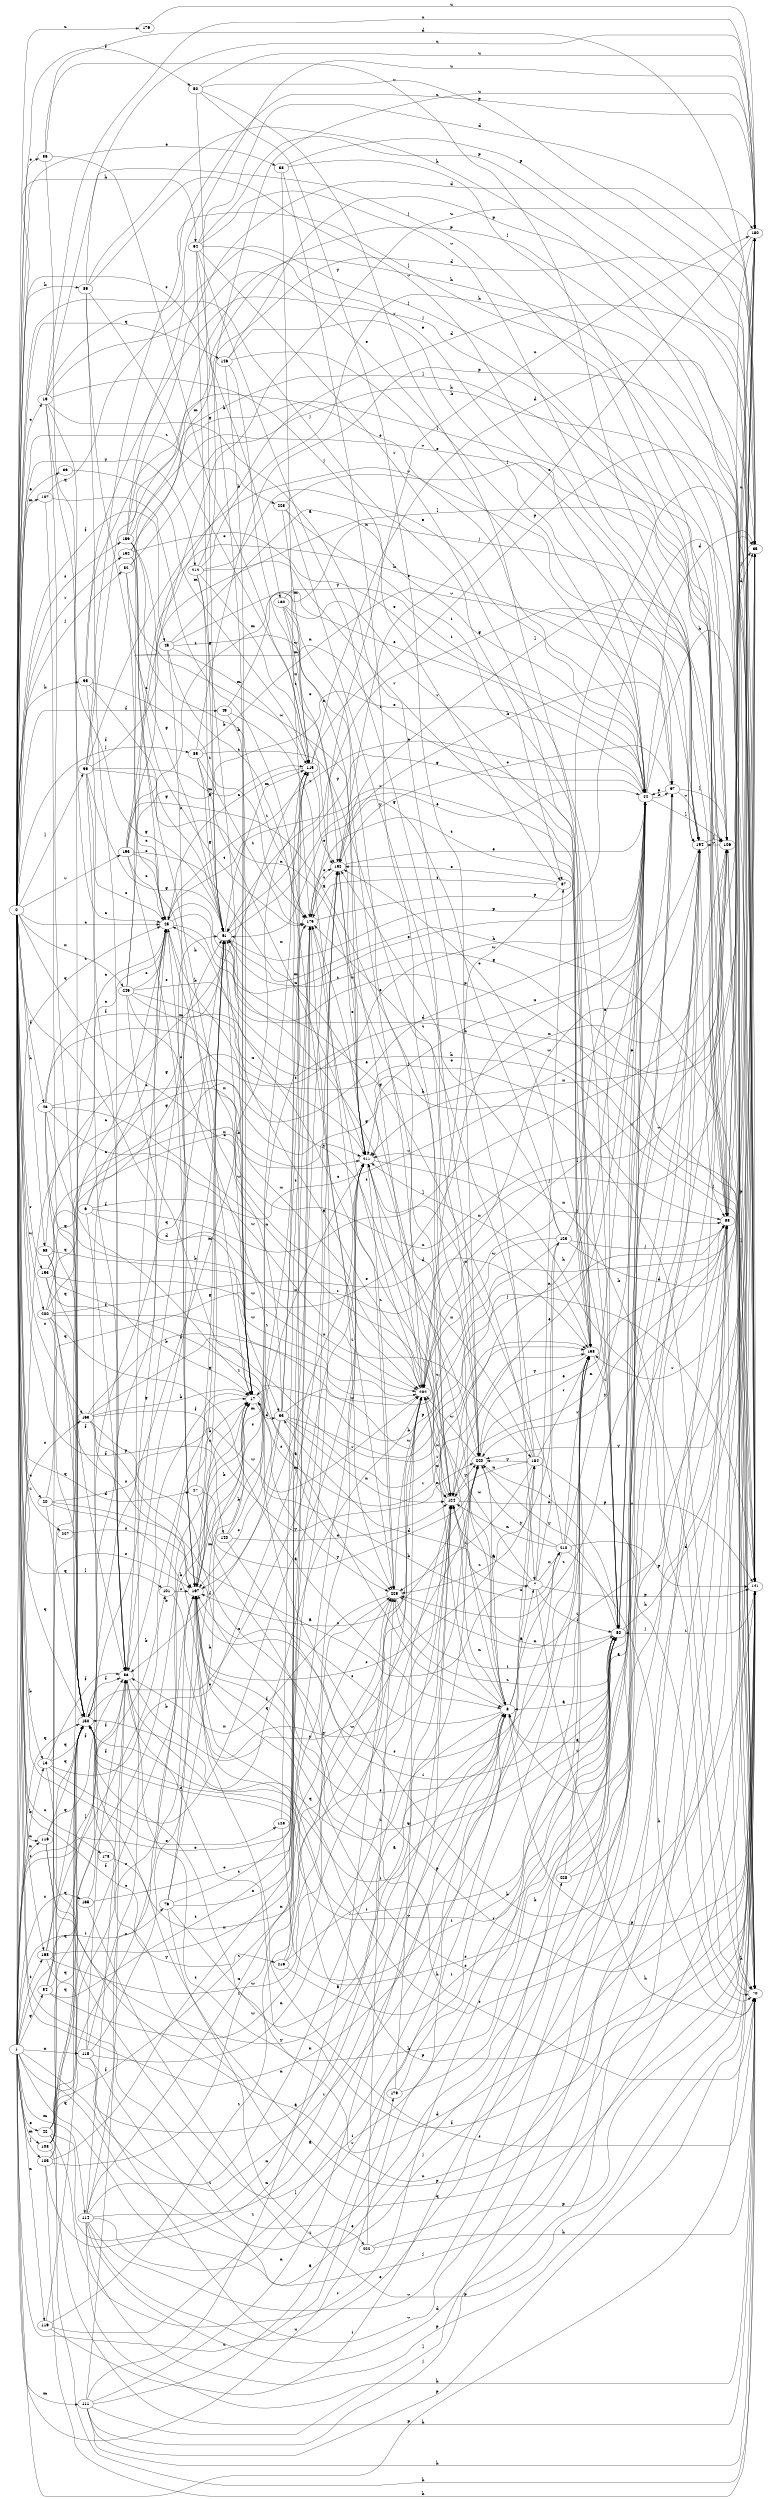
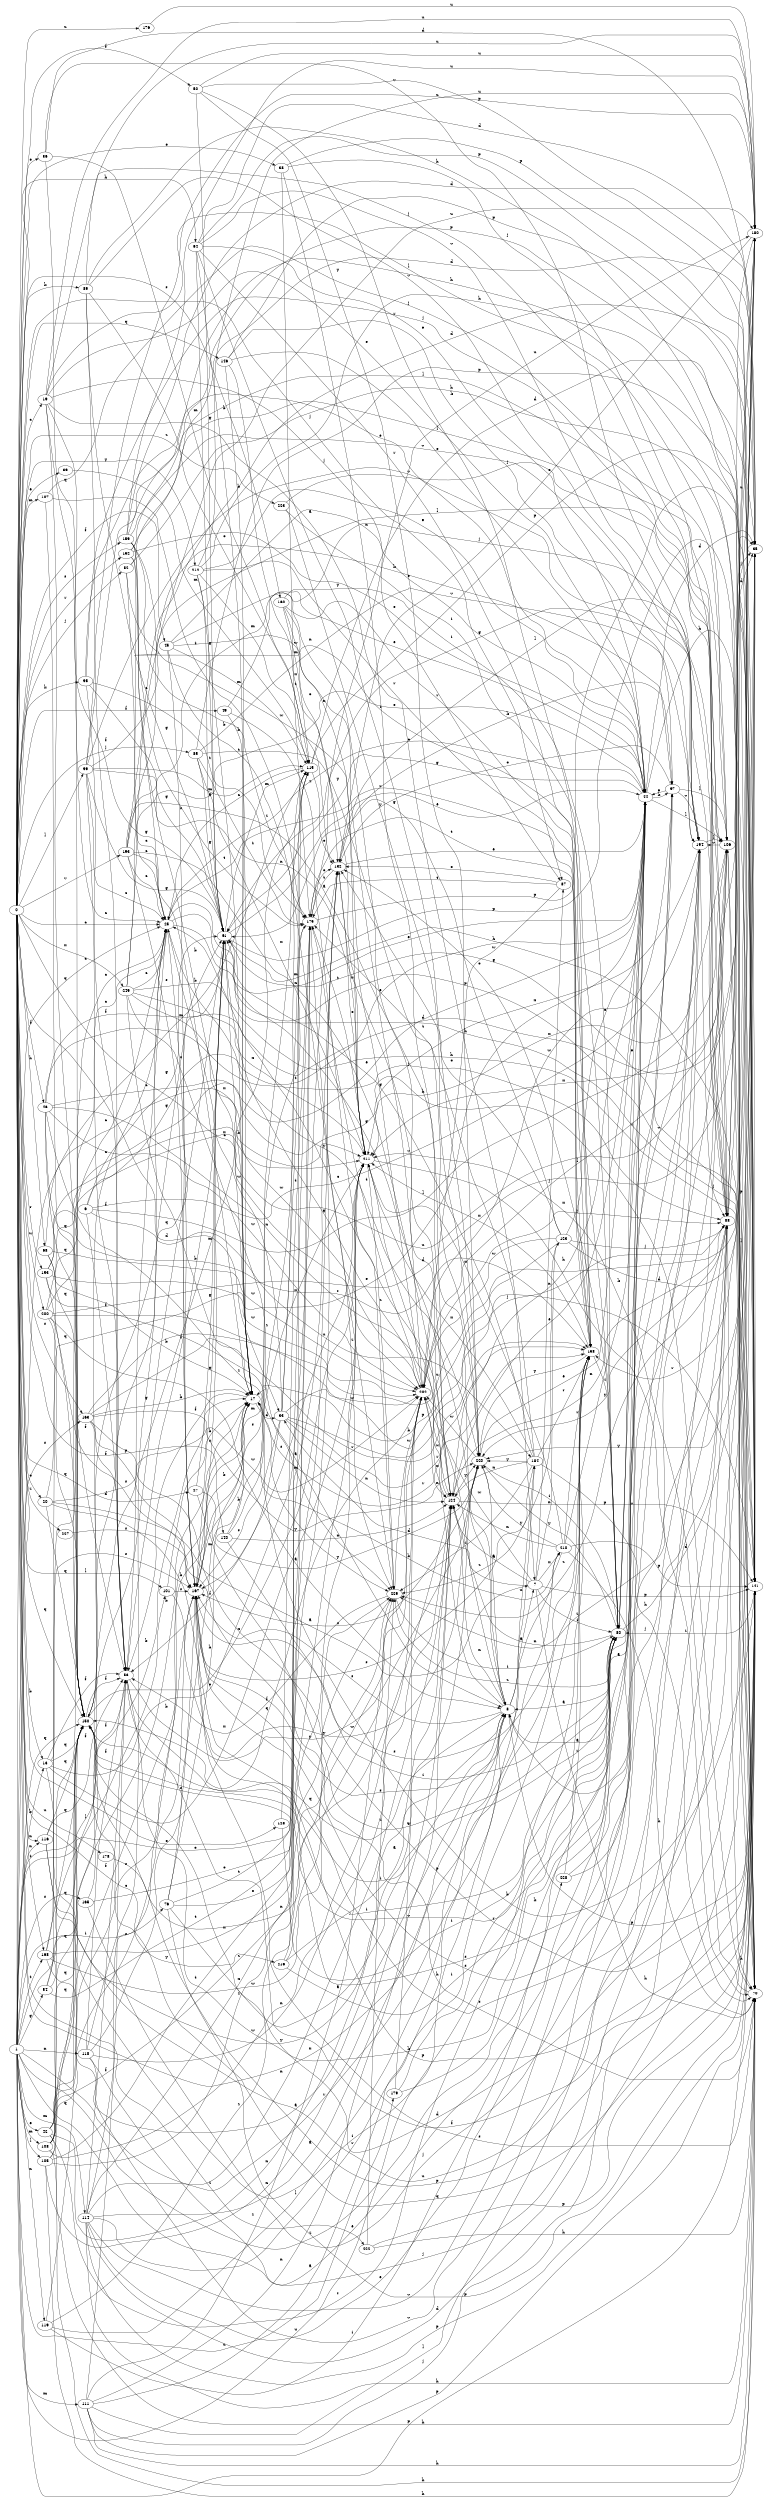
edge "223" -> "115": removed, label "m"
edge "54" -> "202": now "108" -> "202"
